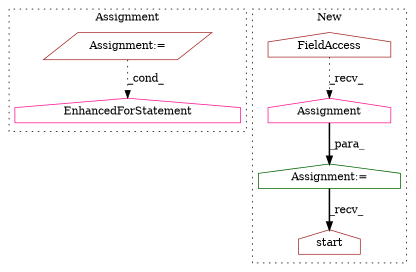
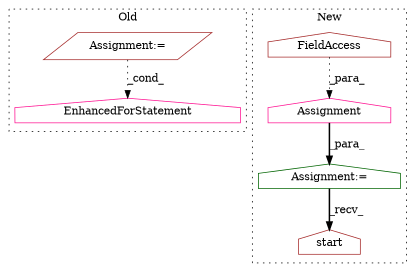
cluster "Assignment": label "Assignment" -> "Old"
edge "FieldAccess" -> "Assignment": label "_recv_" -> "_para_"
